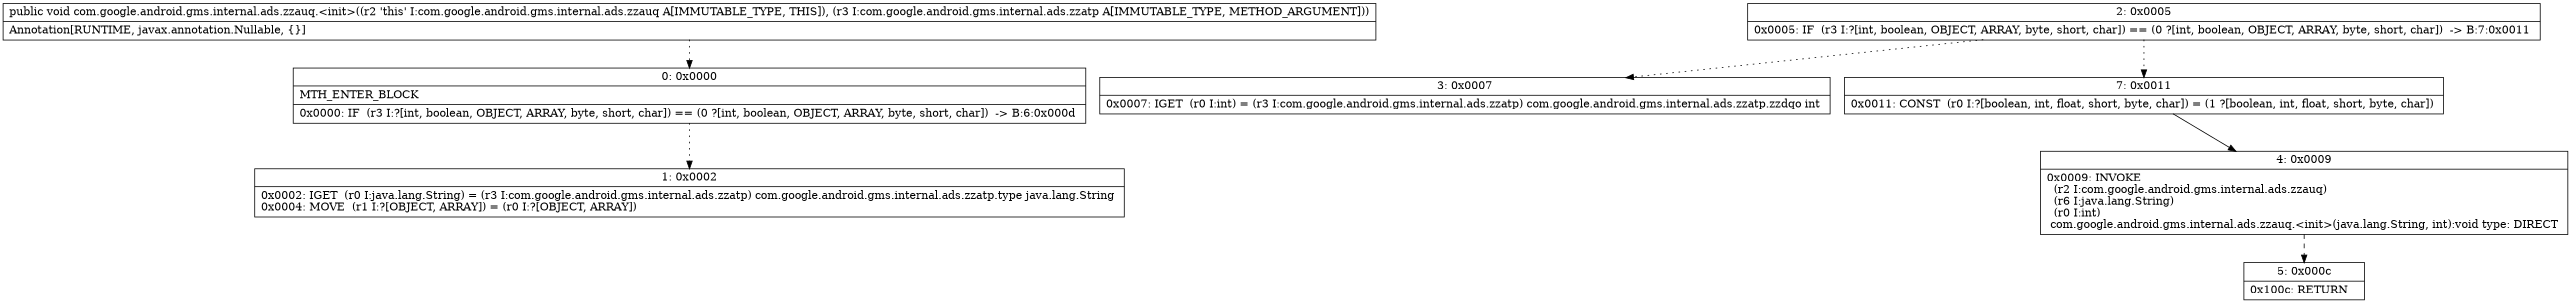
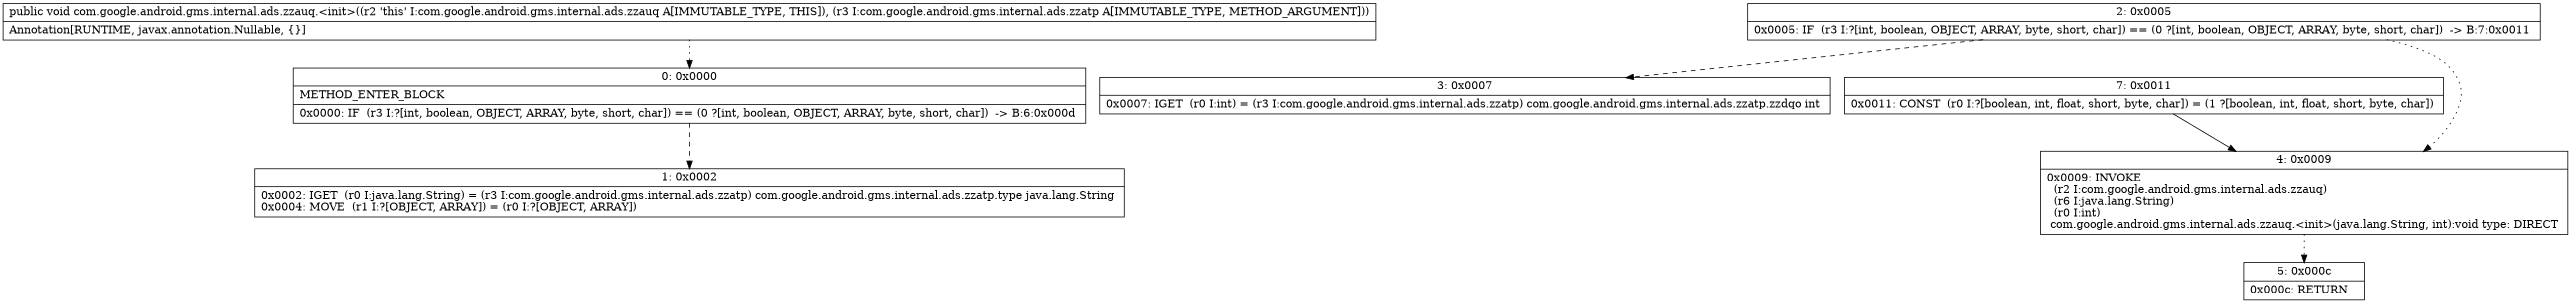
edge "2: 0x0005" -> "7: 0x0011": now "2: 0x0005" -> "4: 0x0009"
edge "2: 0x0005" -> "3: 0x0007": style dotted -> dashed
node "0: 0x0000": text "MTH_ENTER_BLOCK" -> "METHOD_ENTER_BLOCK"
edge "0: 0x0000" -> "1: 0x0002": style dotted -> dashed
edge "4: 0x0009" -> "5: 0x000c": style dashed -> dotted
node "5: 0x000c": text "0x100c: RETURN" -> "0x000c: RETURN"
